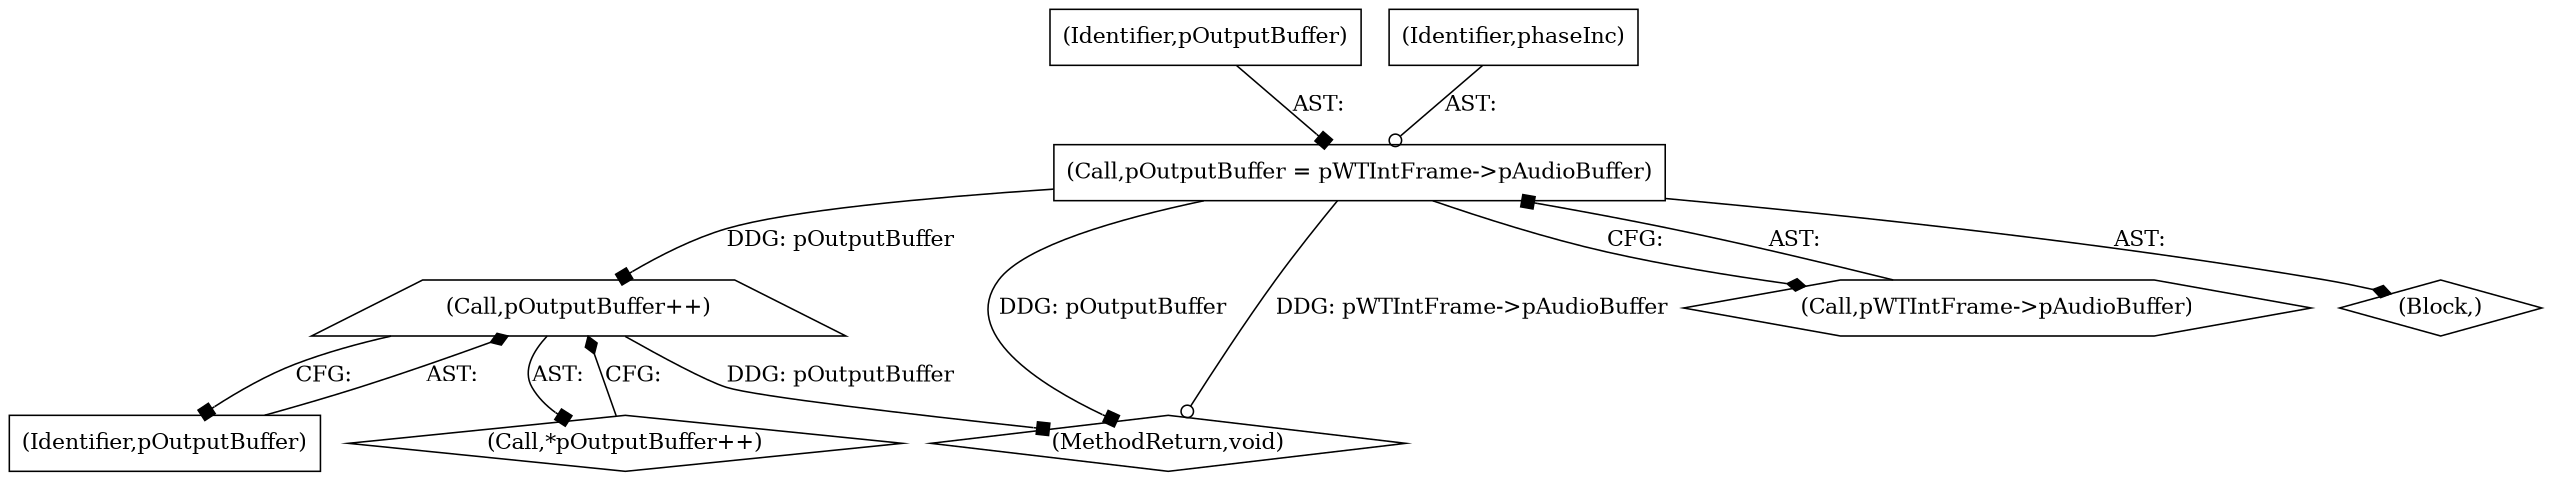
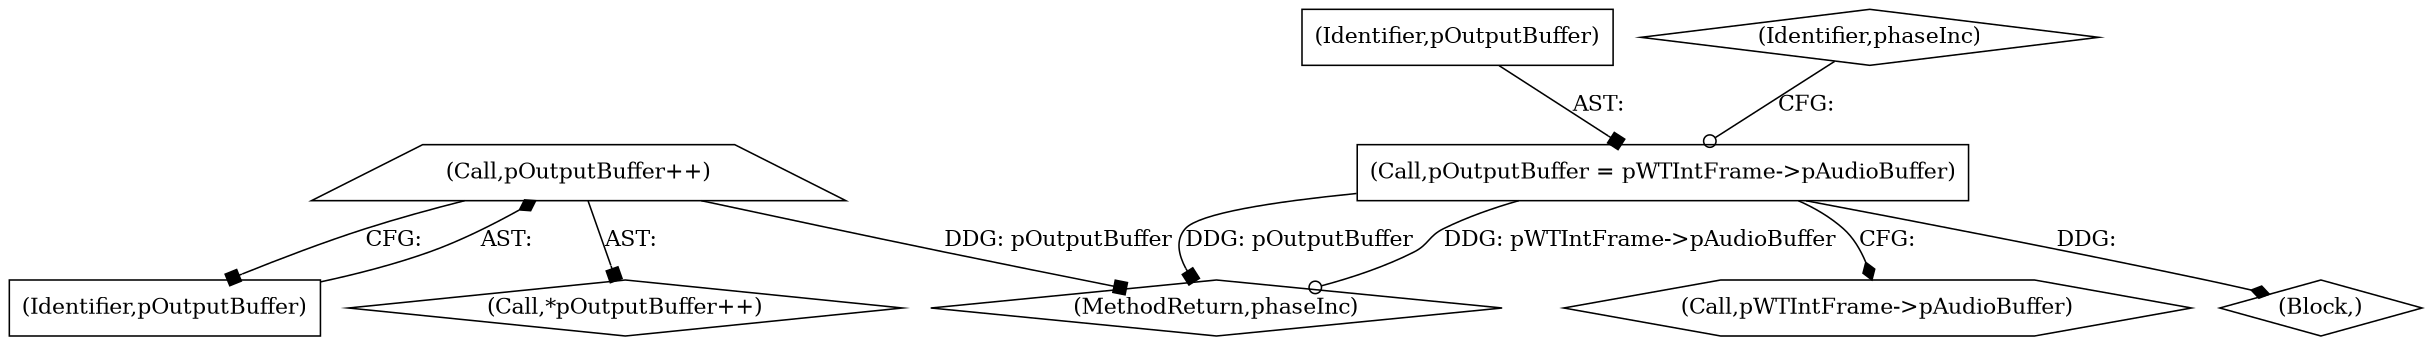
node "(Identifier,phaseInc)": shape box -> diamond
edge "(Identifier,phaseInc)" -> "(Call,pOutputBuffer = pWTIntFrame->pAudioBuffer)": label "AST: " -> "CFG: "
edge "(Call,pOutputBuffer = pWTIntFrame->pAudioBuffer)" -> "(Call,pOutputBuffer++)": removed, label "DDG: pOutputBuffer"
edge "(Call,pWTIntFrame->pAudioBuffer)" -> "(Call,pOutputBuffer = pWTIntFrame->pAudioBuffer)": removed, label "AST:"
edge "(Call,pOutputBuffer = pWTIntFrame->pAudioBuffer)" -> "(Block,)": label "AST: " -> "DDG: "
edge "(Call,*pOutputBuffer++)" -> "(Call,pOutputBuffer++)": removed, label "CFG:"
node "(MethodReturn,void)": label "(MethodReturn,void)" -> "(MethodReturn,phaseInc)"
